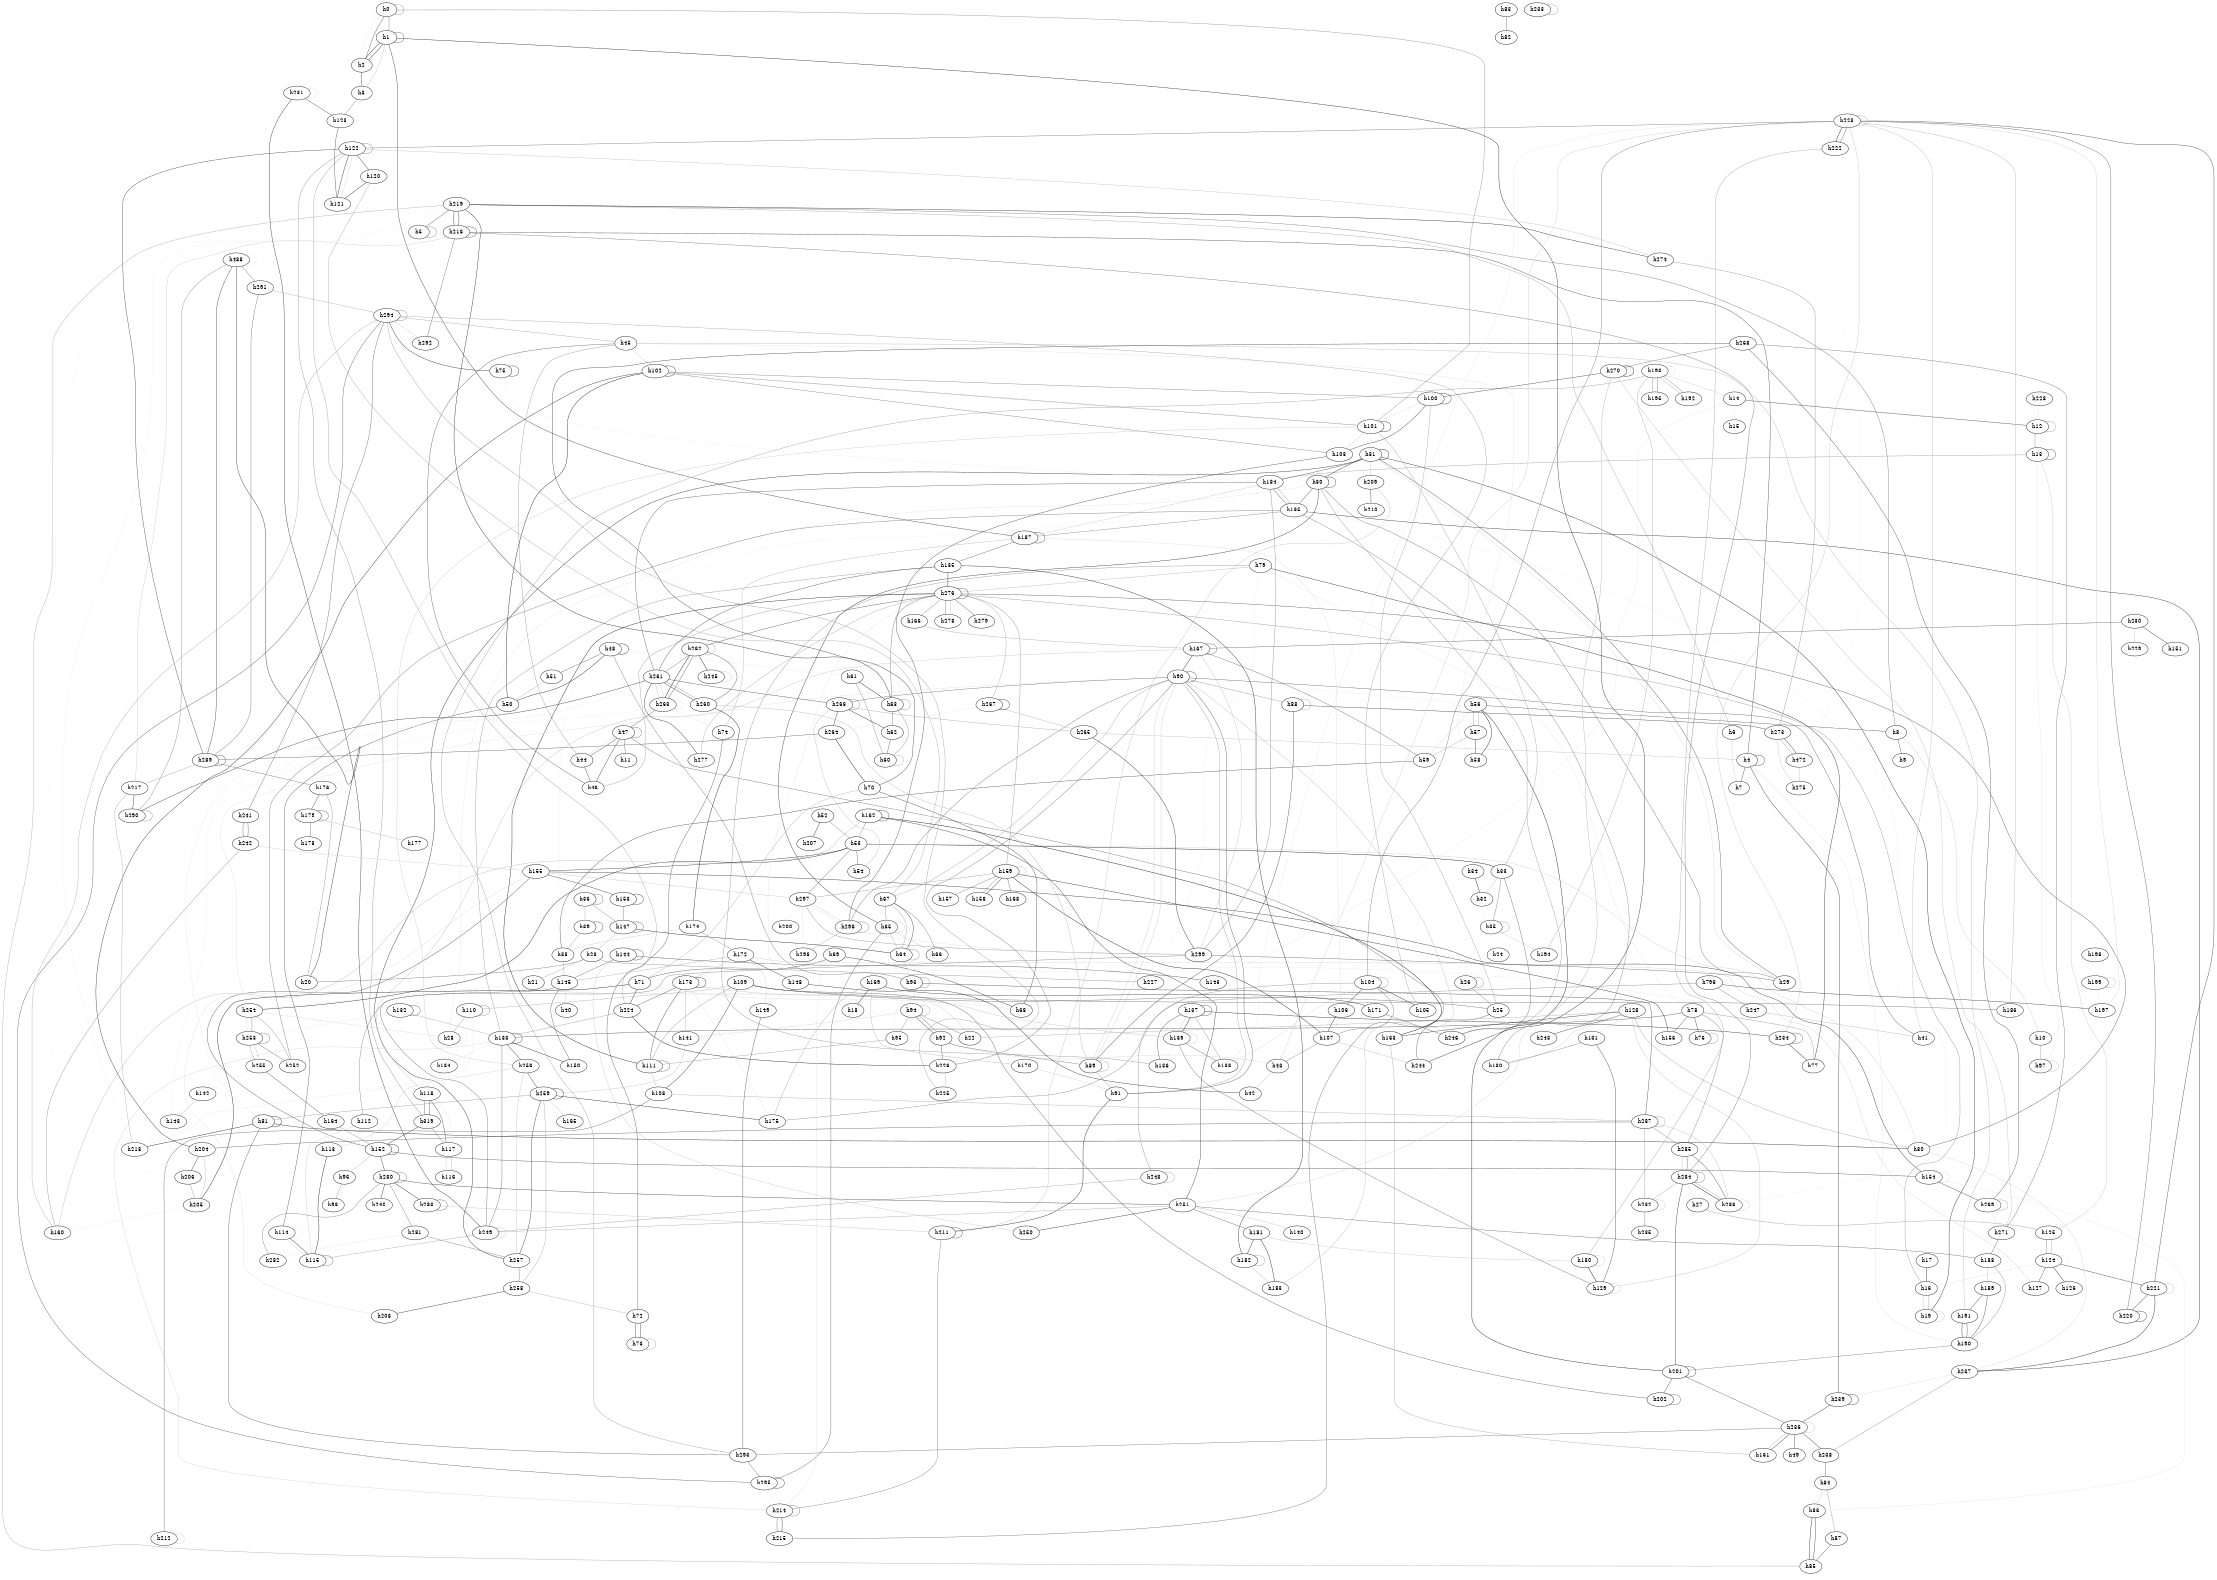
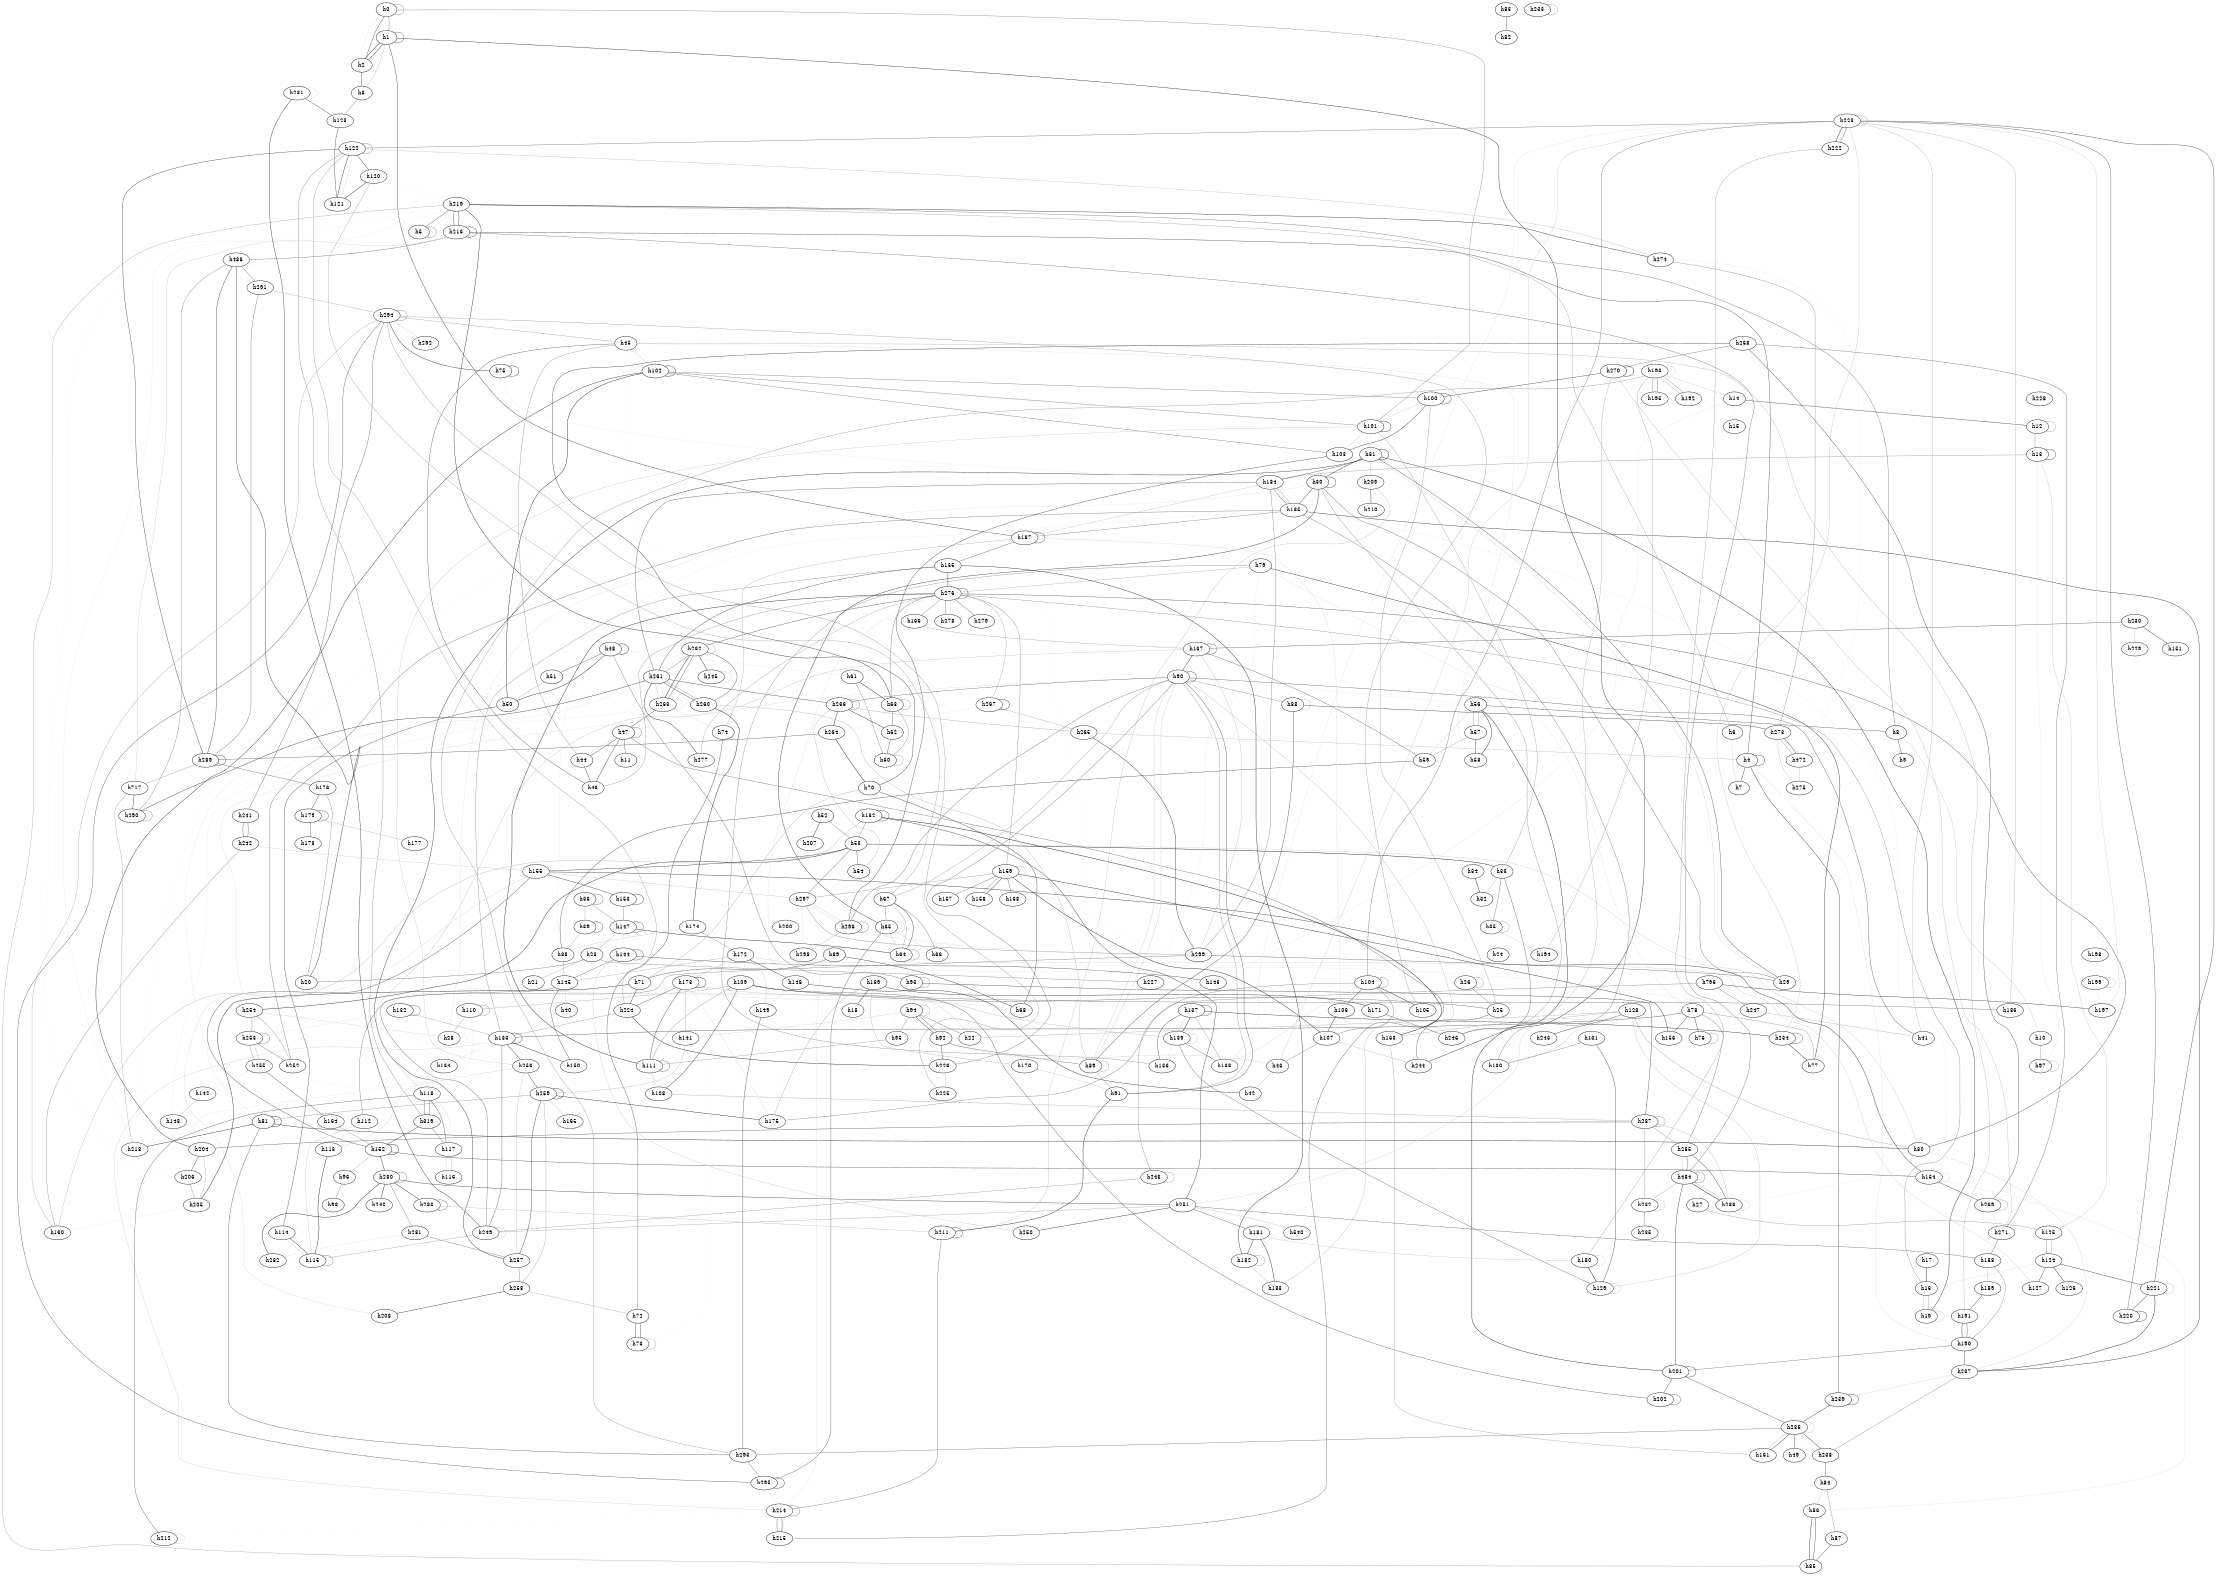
edge "h216" -- "h292": now "h216" -- "h488"
node "h217": label "h217" -> "h717"
edge "h128" -- "h163": color #292929 -> #aaaaaa
edge "h108" -- "h212": now "h118" -- "h212"
node "h284": label "h284" -> "h484"
edge "h280" -- "h282": color #7c7c7c -> #121212
node "h140": label "h140" -> "h540"
edge "h189" -- "h190": now "h237" -- "h190"
